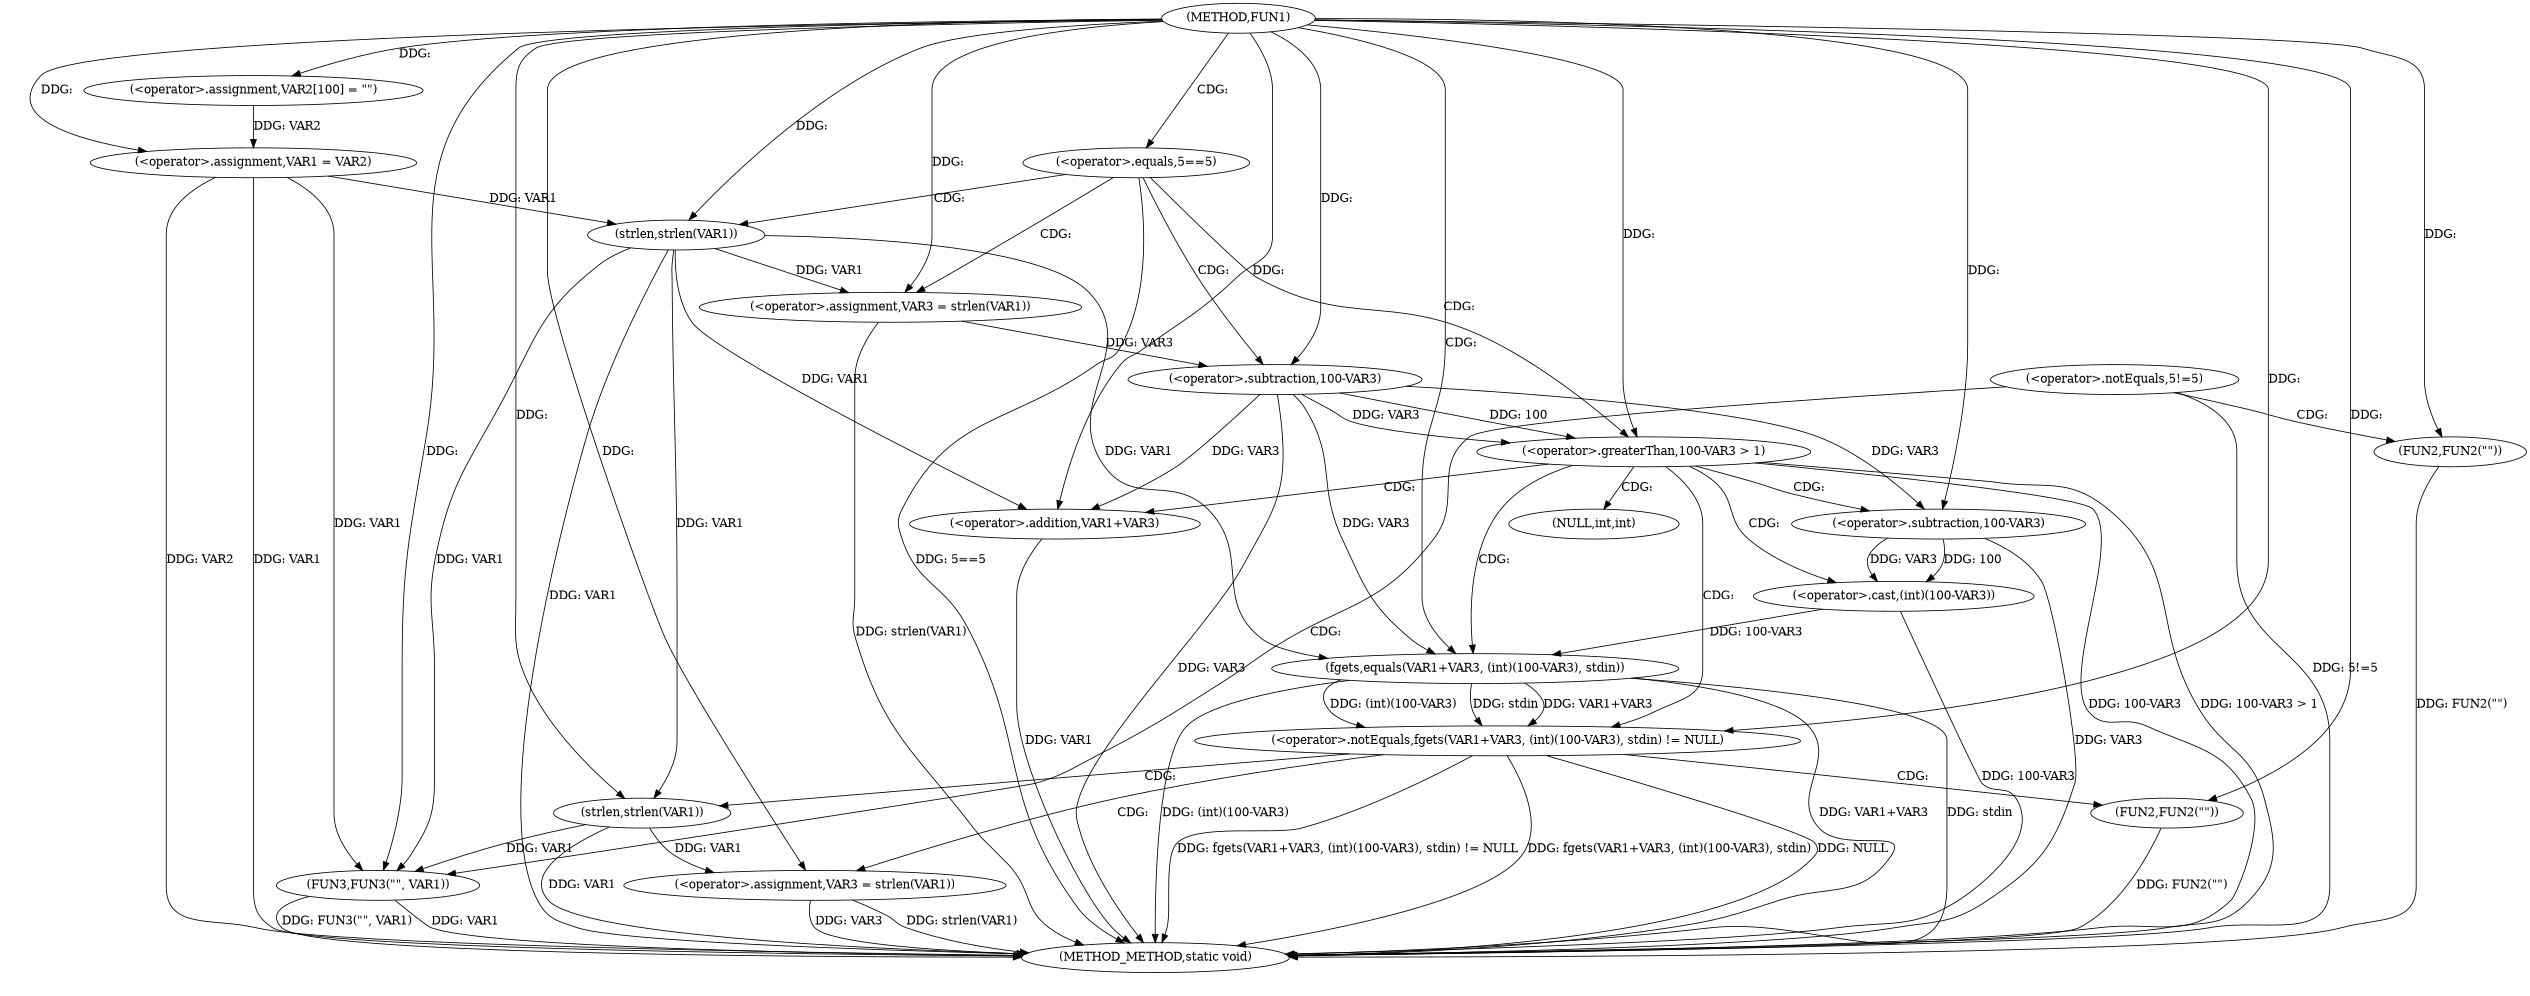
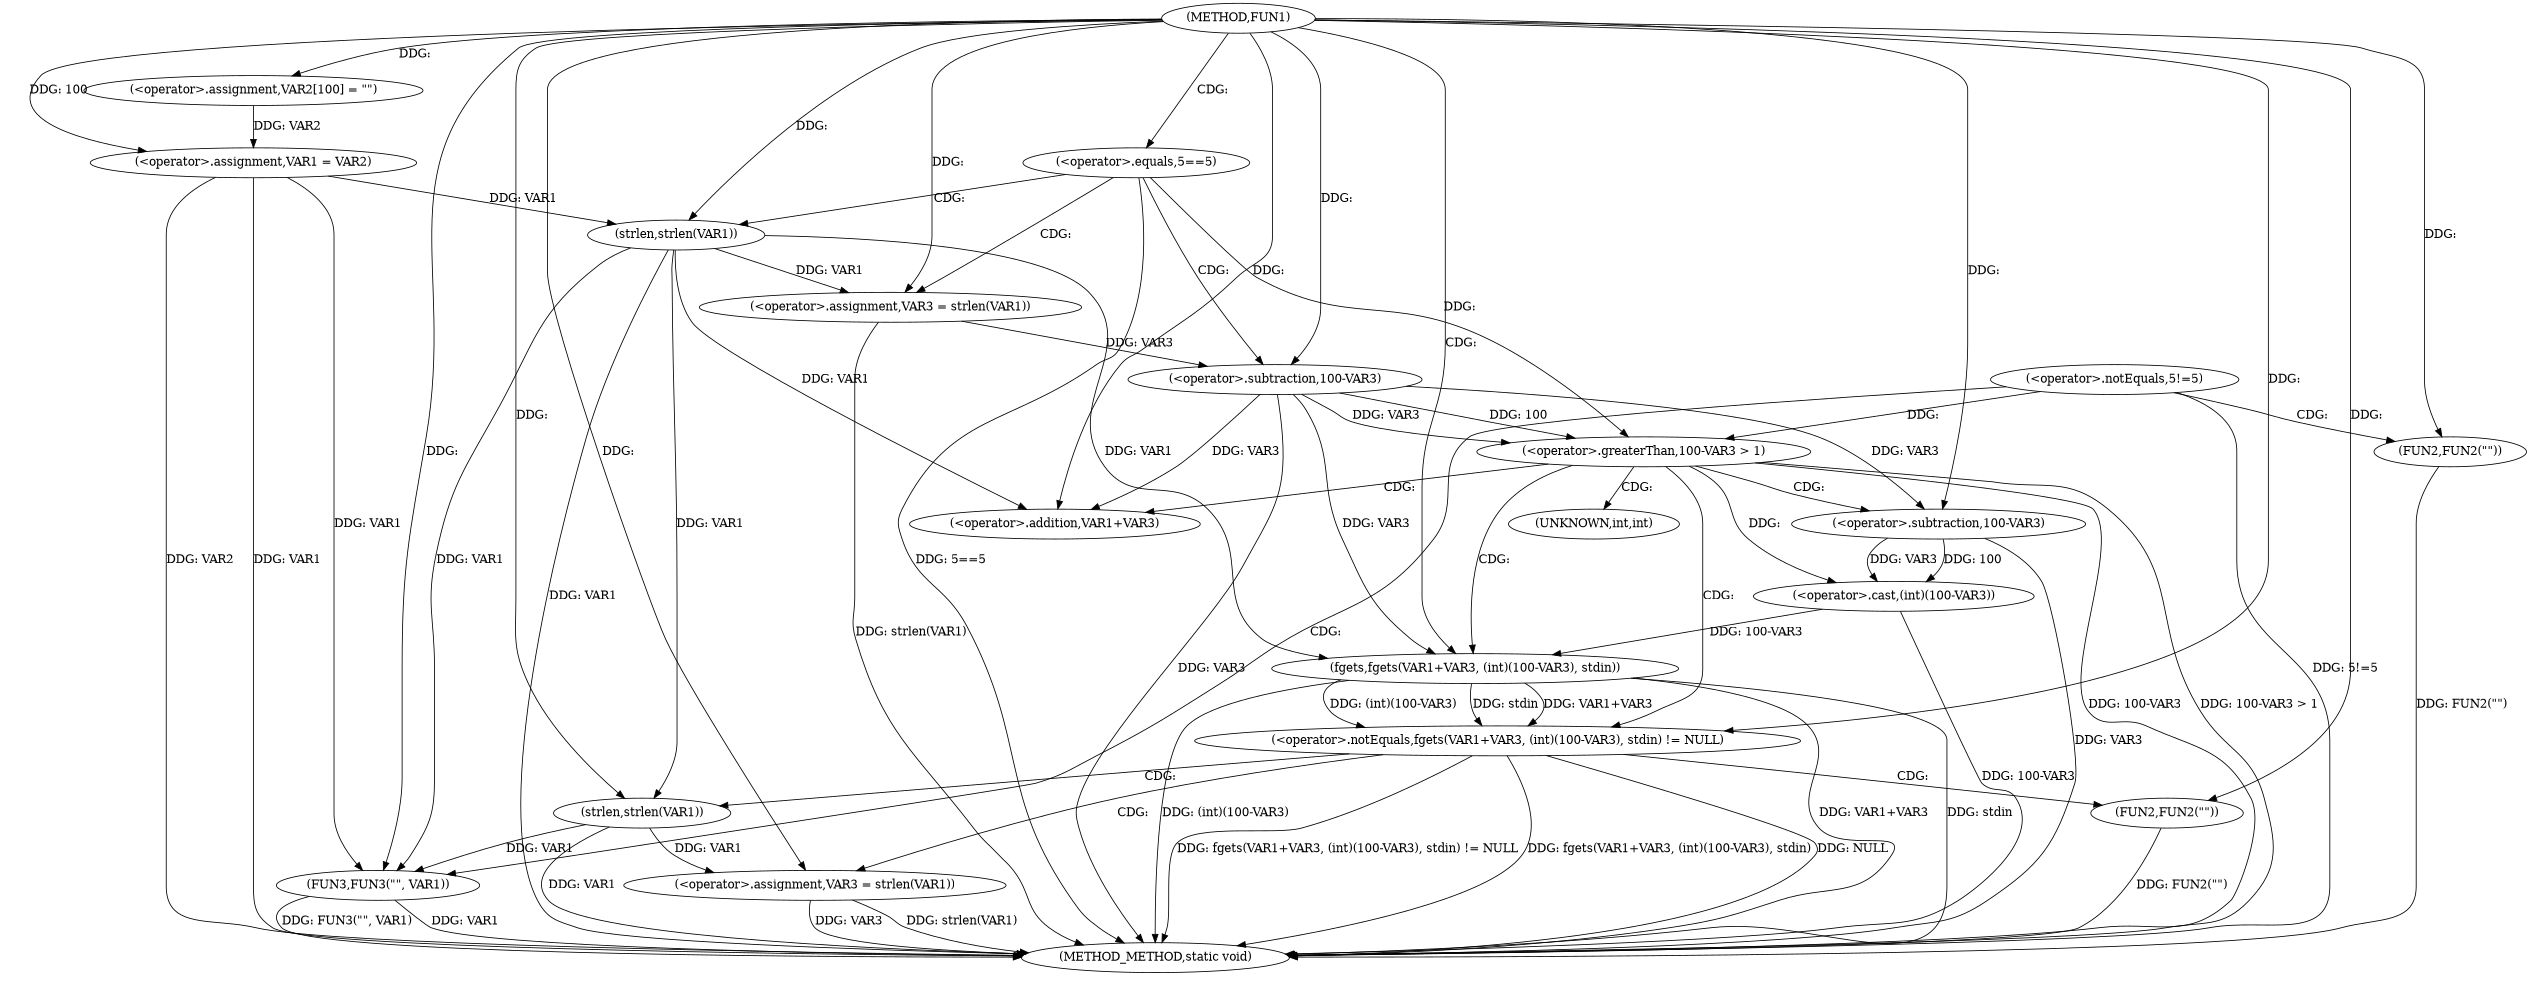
edge "(METHOD,FUN1)" -> "(<operator>.assignment,VAR1 = VAR2)": label "DDG: " -> "DDG: 100"
edge "(METHOD,FUN1)" -> "(<operator>.greaterThan,100-VAR3 > 1)": now "(<operator>.notEquals,5!=5)" -> "(<operator>.greaterThan,100-VAR3 > 1)"
edge "(<operator>.equals,5==5)" -> "(<operator>.greaterThan,100-VAR3 > 1)": label "CDG: " -> "DDG: "
node "(NULL,int,int)": label "(NULL,int,int)" -> "(UNKNOWN,int,int)"
edge "(<operator>.greaterThan,100-VAR3 > 1)" -> "(<operator>.cast,(int)(100-VAR3))": label "CDG: " -> "DDG: "
node "(fgets,equals(VAR1+VAR3, (int)(100-VAR3), stdin))": label "(fgets,equals(VAR1+VAR3, (int)(100-VAR3), stdin))" -> "(fgets,fgets(VAR1+VAR3, (int)(100-VAR3), stdin))"
edge "(<operator>.addition,VAR1+VAR3)" -> "(METHOD_METHOD,static void)": removed, label "DDG: VAR1"
